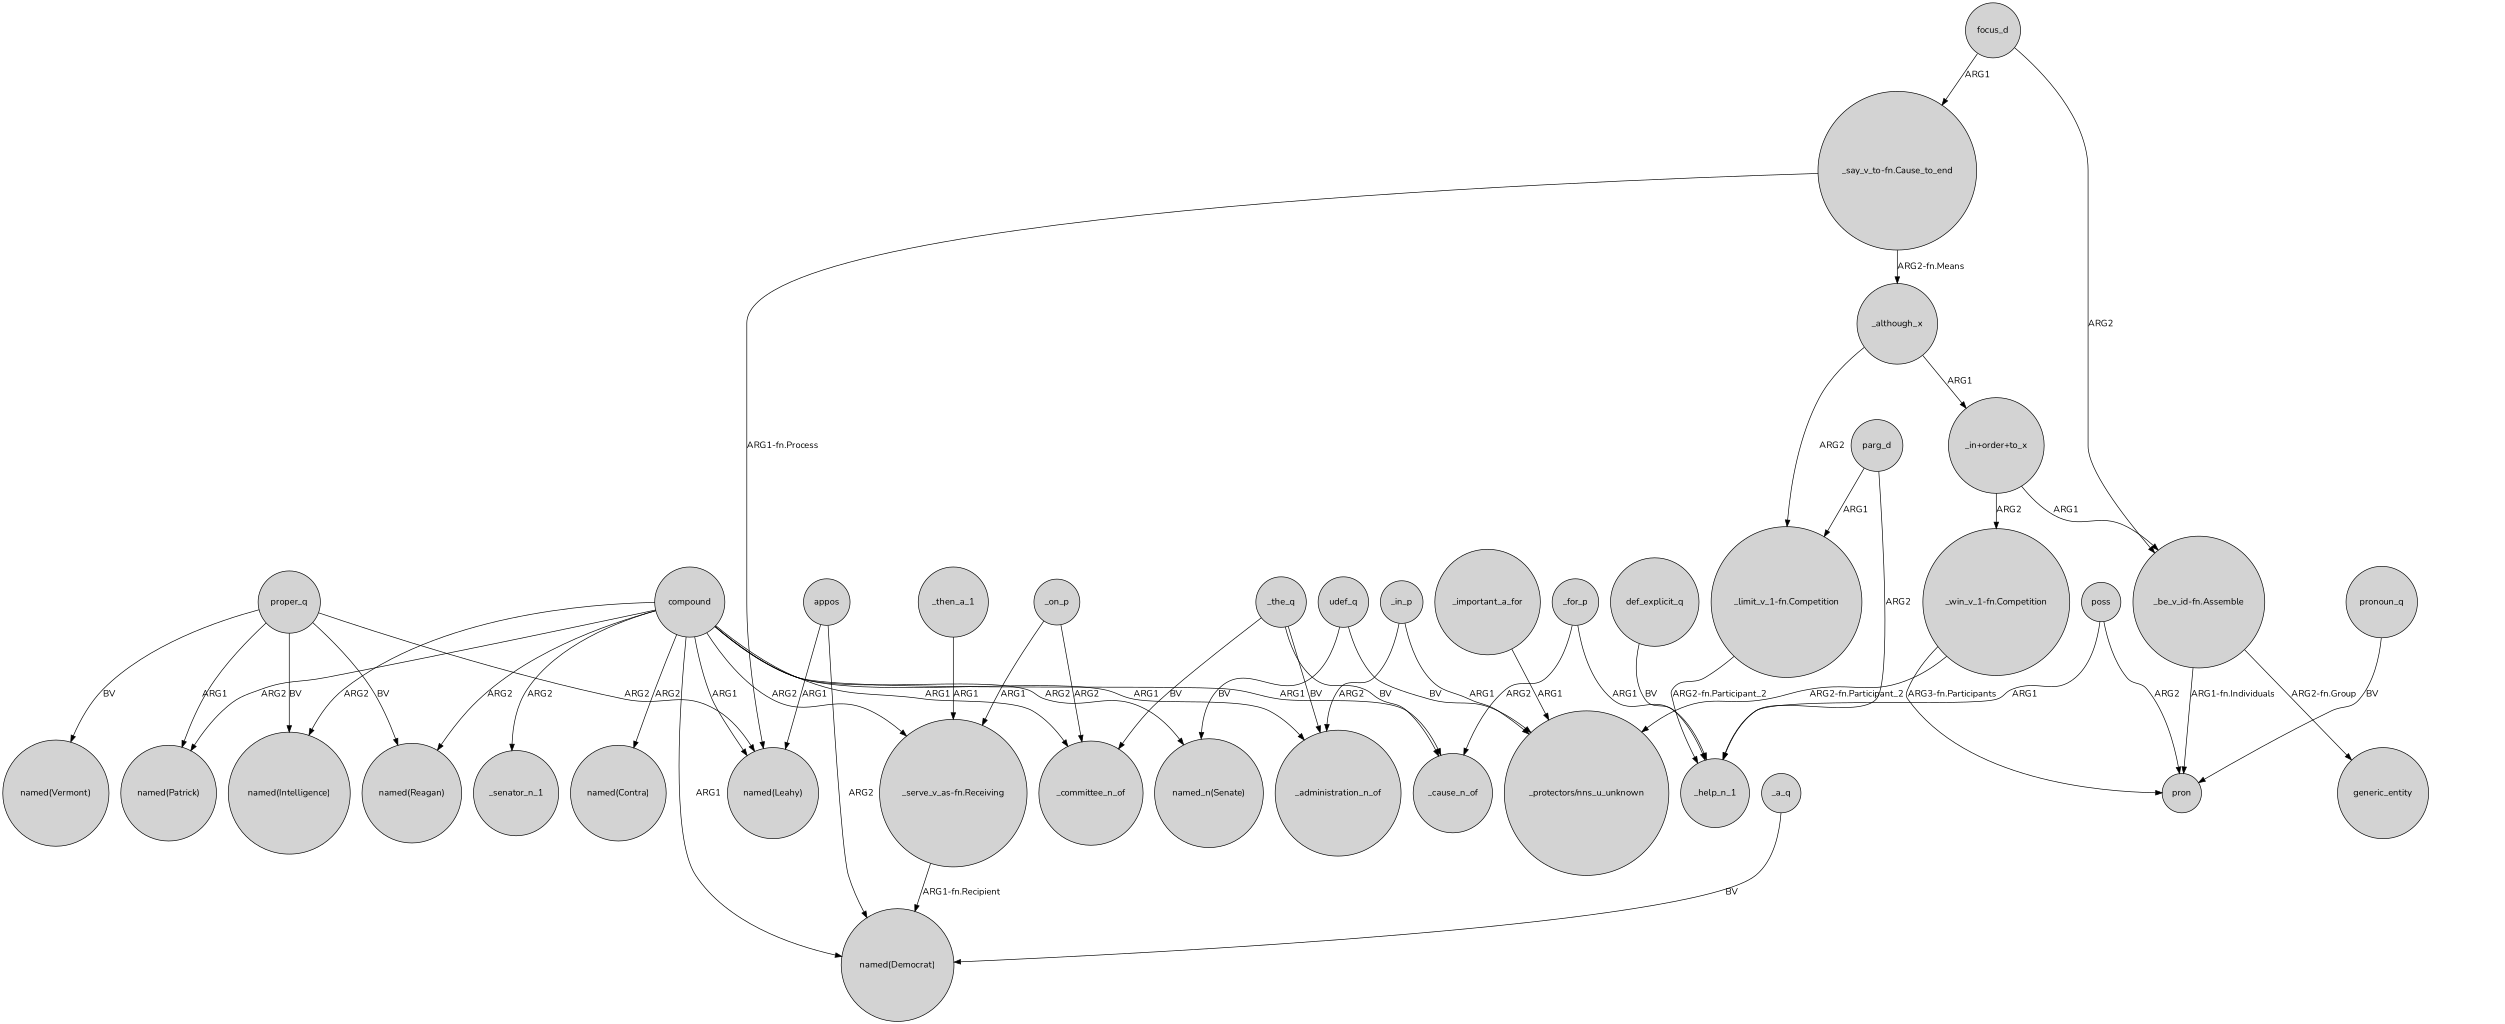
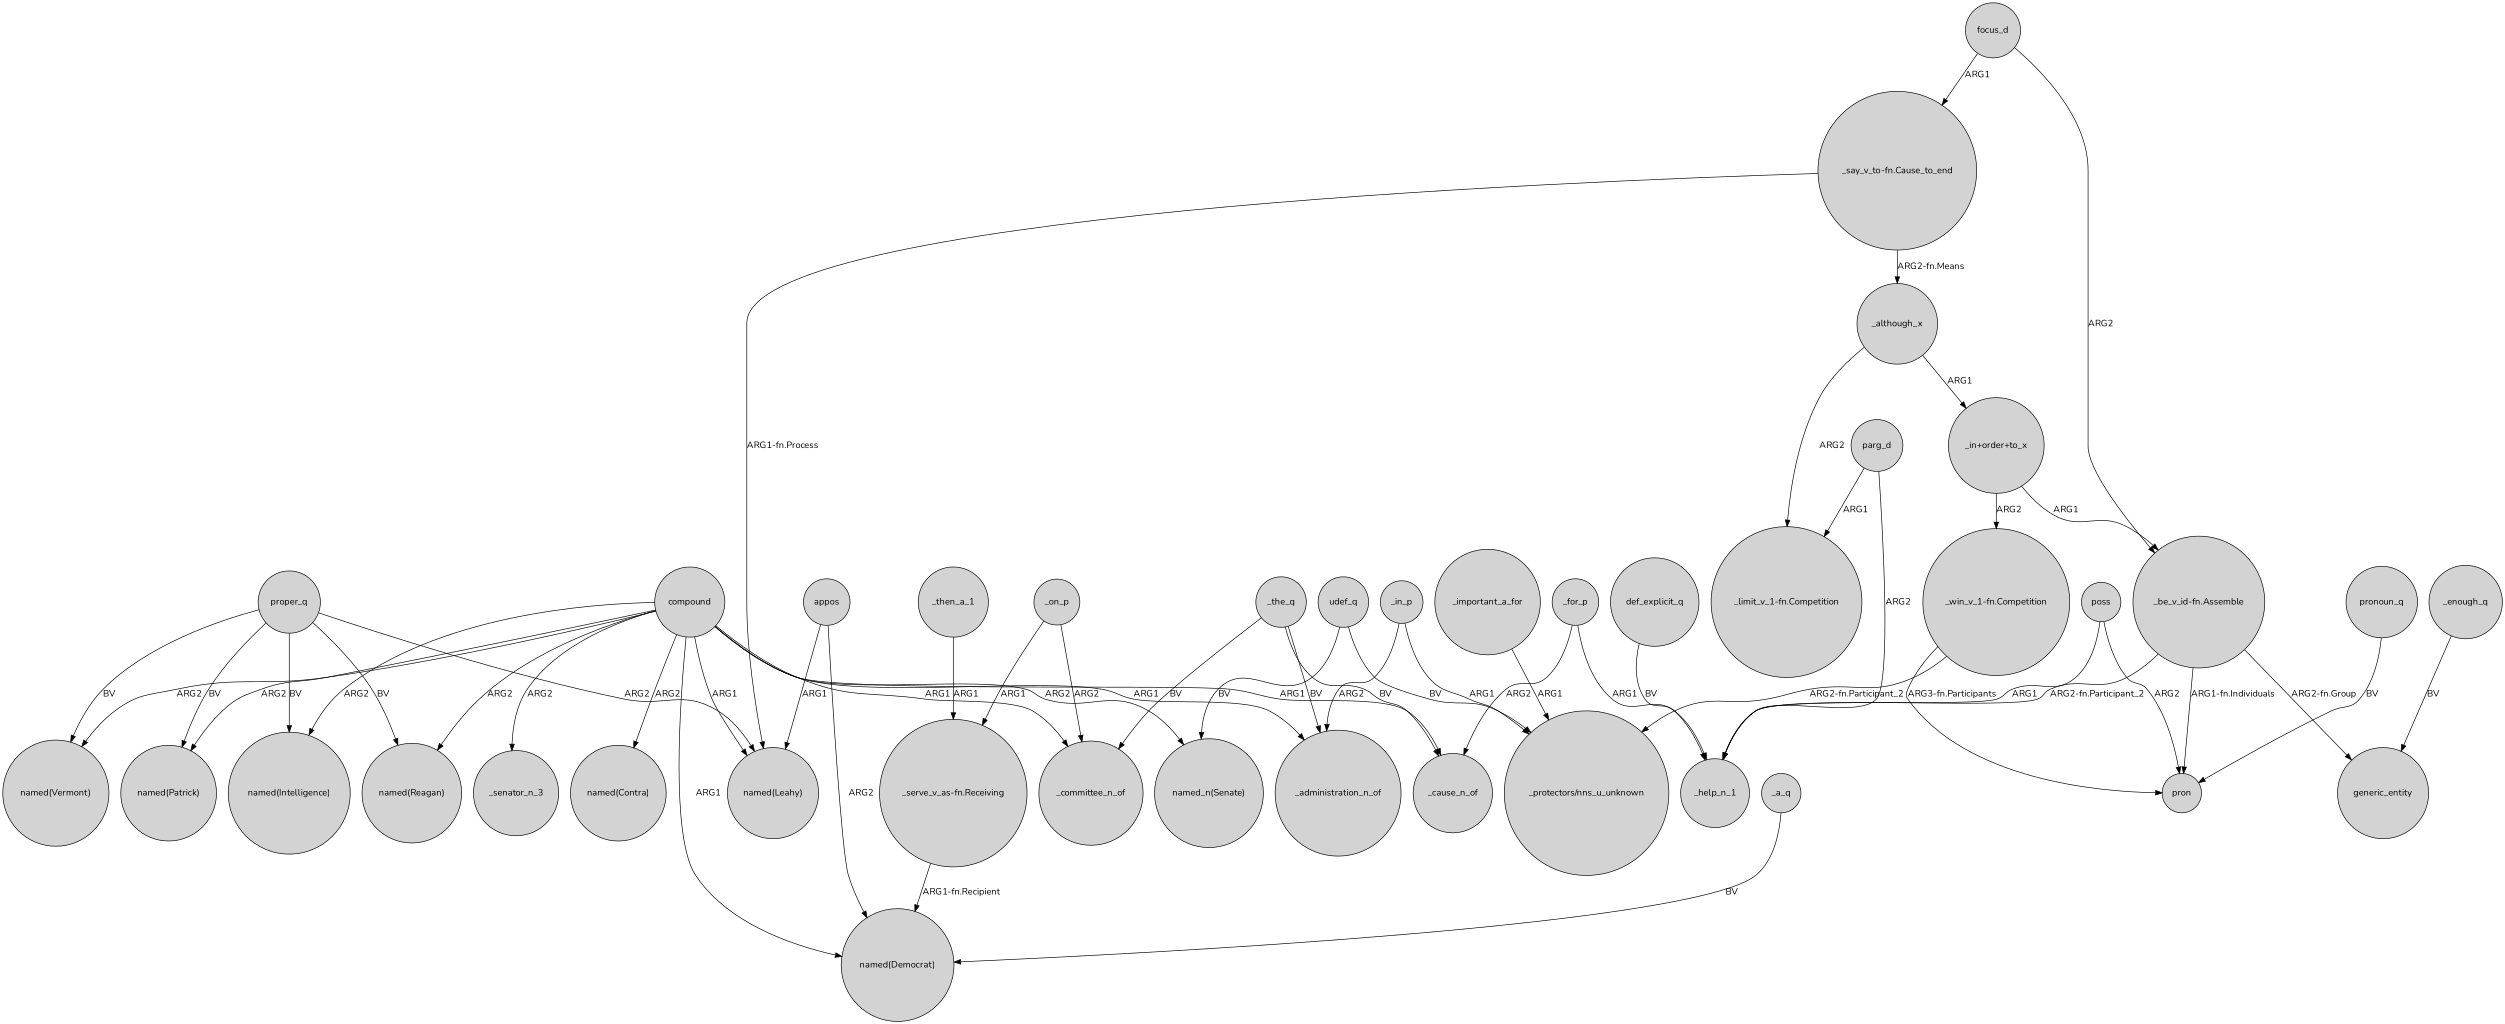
node "_enough_q": added
edge "_limit_v_1-fn.Competition" -> "_help_n_1": now "_be_v_id-fn.Assemble" -> "_help_n_1"
edge "proper_q" -> "named(Patrick)": label "ARG1" -> "BV"
edge "compound" -> "_serve_v_as-fn.Receiving": now "compound" -> "named(Vermont)"
node "_senator_n_1": label "_senator_n_1" -> "_senator_n_3"
